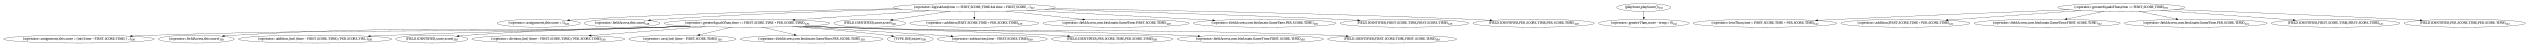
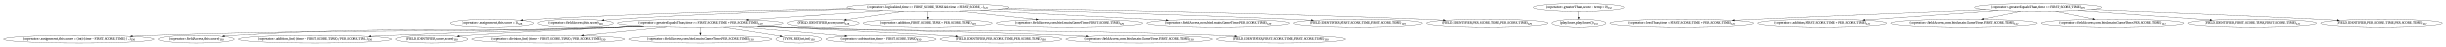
edge "(playScore,playScore())" -> "(<operator>.greaterThan,score - temp > 0)": reversed
node "(<operator>.assignment,this.score = 1)": text "128" -> "528"
node "(<operator>.cast,(int) (time - FIRST_SCORE_TIME))": removed
